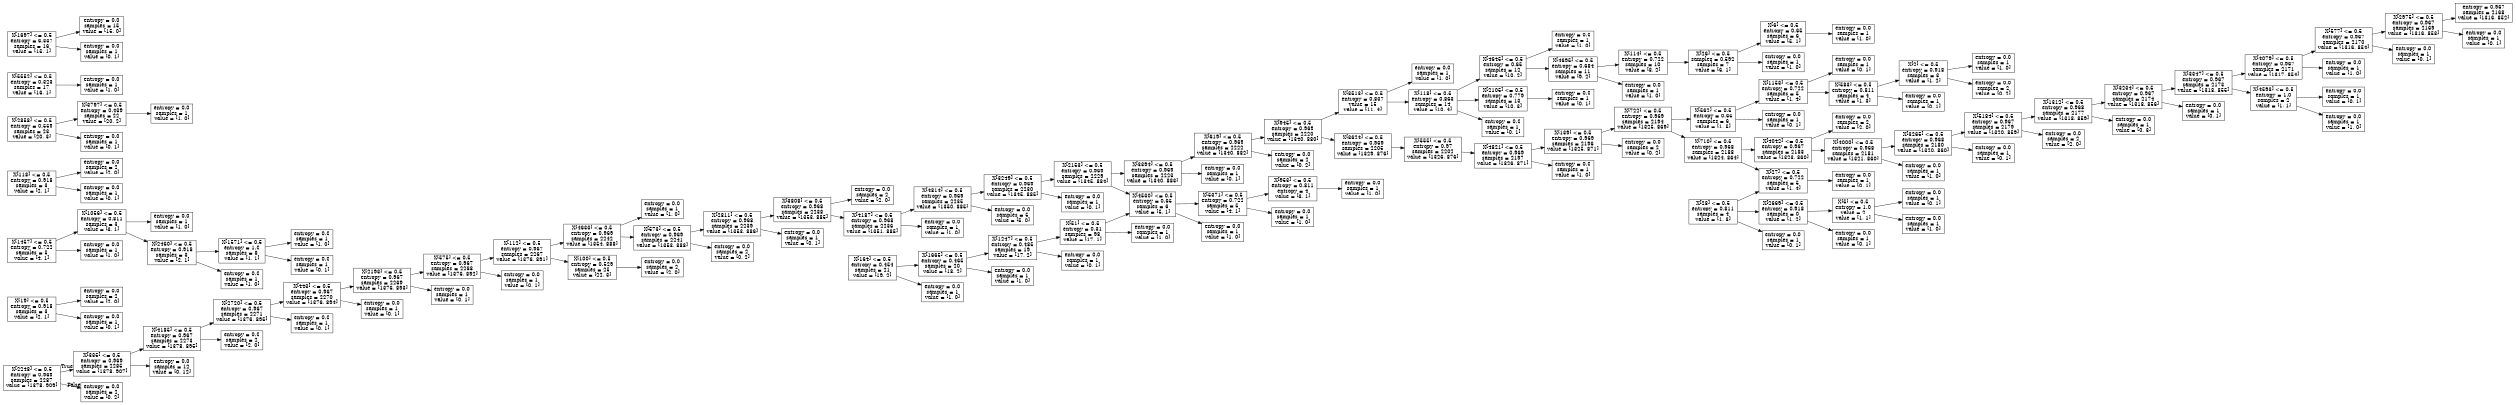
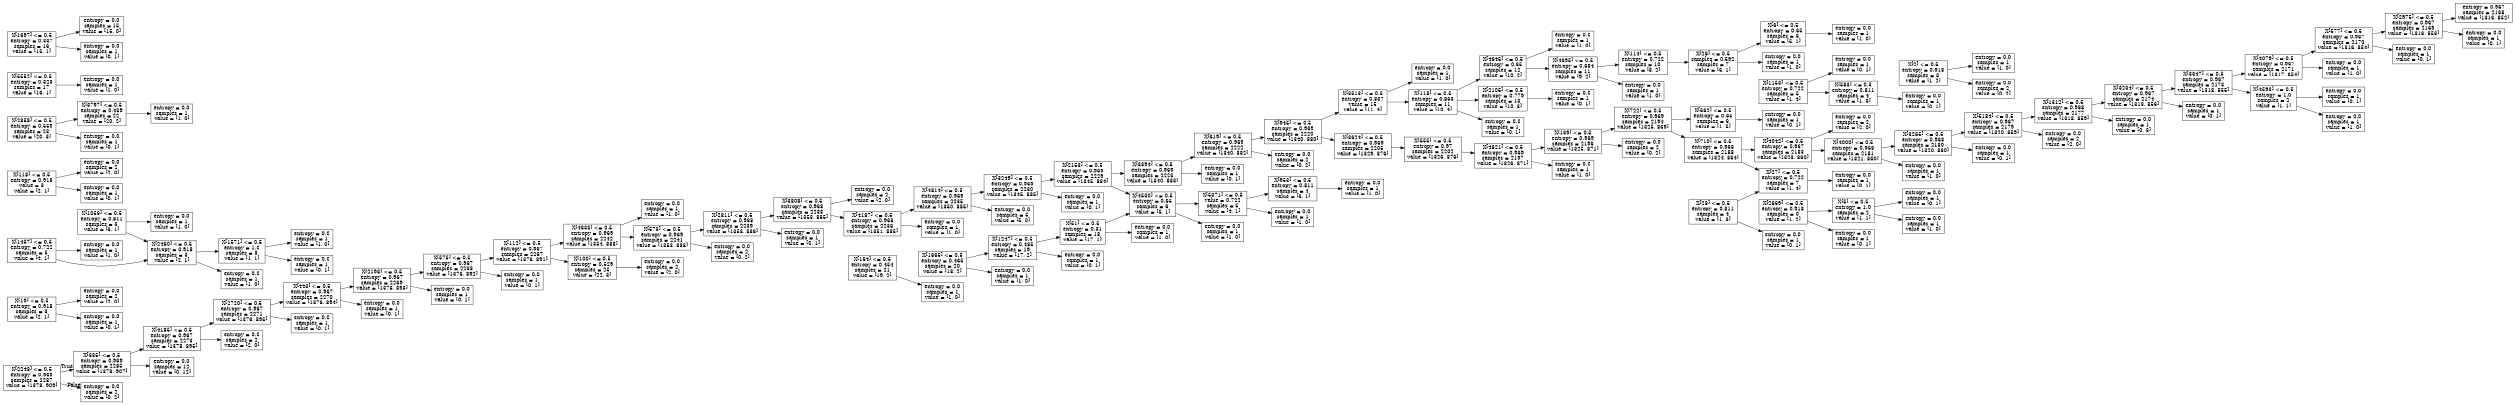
node "X[1697] <= 0.5 entropy = 6.337 samples = 16 value = [15, 1]": label "X[1697] <= 0.5 entropy = 6.337 samples = 16 value = [15, 1]" -> "X[1697] <= 0.5 entropy = 0.337 samples = 16 value = [15, 1]"
edge "X[583] <= 0.5 entropy = 0.811 samples = 4 value = [1, 3]" -> "X[2] <= 0.5 entropy = 0.918 samples = 3 value = [1, 2]": removed
node "X[118] <= 0.5 entropy = 0.863 samples = 14 value = [10, 4]": label "X[118] <= 0.5 entropy = 0.863 samples = 14 value = [10, 4]" -> "X[118] <= 0.5 entropy = 0.863 samples = 11 value = [10, 4]"
edge "X[562] <= 0.5 entropy = 0.65 samples = 6 value = [1, 5]" -> "X[1153] <= 0.5 entropy = 0.722 samples = 5 value = [1, 4]": removed
node "X[27] <= 0.5 entropy = 0.722 samples = 5 value = [1, 4]": label "X[27] <= 0.5 entropy = 0.722 samples = 5 value = [1, 4]" -> "X[27] <= 0.5 entropy = 0.722 samples = 7 value = [1, 4]"
node "X[118] <= 0.5 entropy = 0.918 samples = 3 value = [2, 1]": label "X[118] <= 0.5 entropy = 0.918 samples = 3 value = [2, 1]" -> "X[118] <= 0.5 entropy = 0.918 value = 3 value = [2, 1]"
node "X[953] <= 0.5 entropy = 0.811 entropy = 4 value = [3, 1]": label "X[953] <= 0.5 entropy = 0.811 entropy = 4 value = [3, 1]" -> "X[953] <= 0.5 entropy = 0.811 samples = 4 value = [3, 1]"
node "X[5371] <= 0.5 entropy = 0.722 samples = 5 value = [4, 1]": label "X[5371] <= 0.5 entropy = 0.722 samples = 5 value = [4, 1]" -> "X[5371] <= 0.5 value = 0.722 samples = 5 value = [4, 1]"
node "X[5] <= 0.5 entropy = 1.0 value = 2 value = [1, 1]": label "X[5] <= 0.5 entropy = 1.0 value = 2 value = [1, 1]" -> "X[5] <= 0.5 entropy = 1.0 samples = 2 value = [1, 1]"
edge "X[28] <= 0.5 entropy = 0.811 samples = 4 value = [1, 3]" -> "X[2669] <= 0.5 entropy = 0.918 samples = 0 value = [1, 2]": removed
node "X[51] <= 0.5 entropy = 0.31 samples = 98 value = [17, 1]": label "X[51] <= 0.5 entropy = 0.31 samples = 98 value = [17, 1]" -> "X[51] <= 0.5 entropy = 0.31 samples = 18 value = [17, 1]"
edge "X[1457] <= 0.5 entropy = 0.722 samples = 5 value = [4, 1]" -> "X[1056] <= 0.5 entropy = 0.811 samples = 3 value = [3, 1]": now "X[1457] <= 0.5 entropy = 0.722 samples = 5 value = [4, 1]" -> "X[2460] <= 0.5 entropy = 0.918 samples = 3 value = [2, 1]"
edge "X[164] <= 0.5 entropy = 0.454 samples = 21 value = [19, 2]" -> "X[1665] <= 0.5 entropy = 0.465 samples = 20 value = [18, 2]": removed
